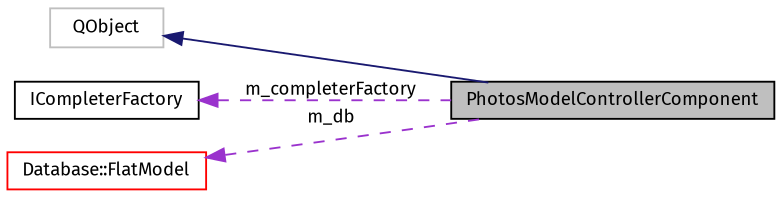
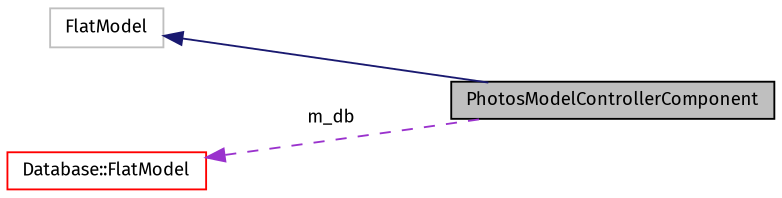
node "QObject": label "QObject" -> "FlatModel"
node "ICompleterFactory": removed
